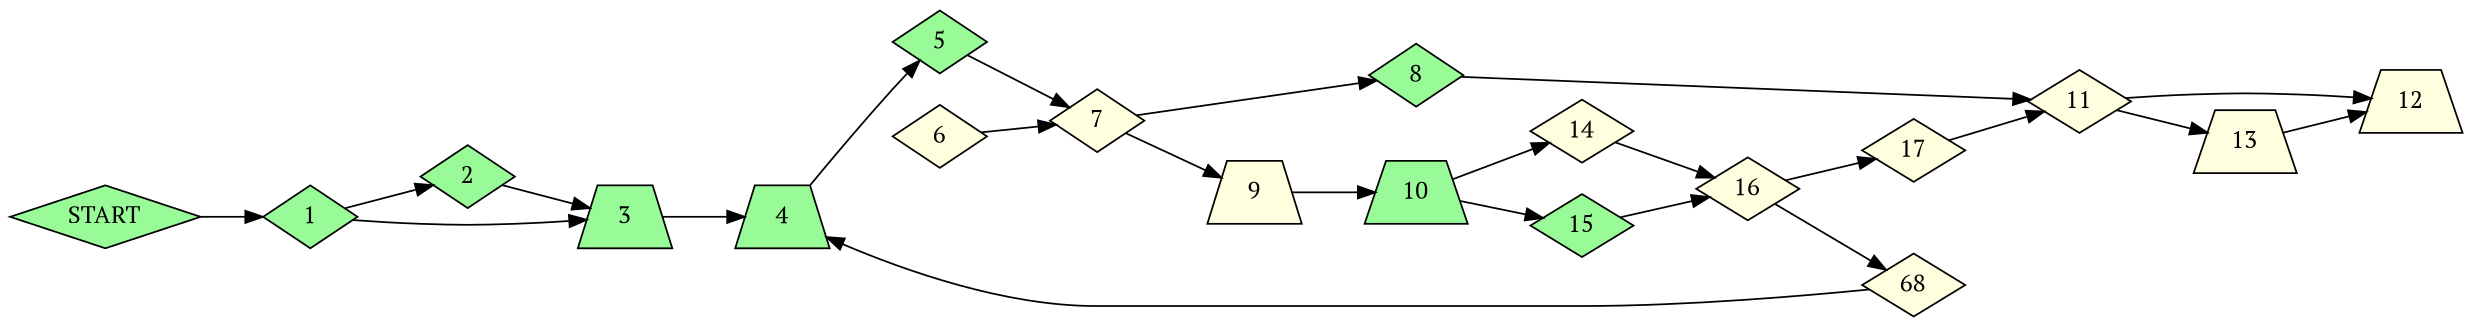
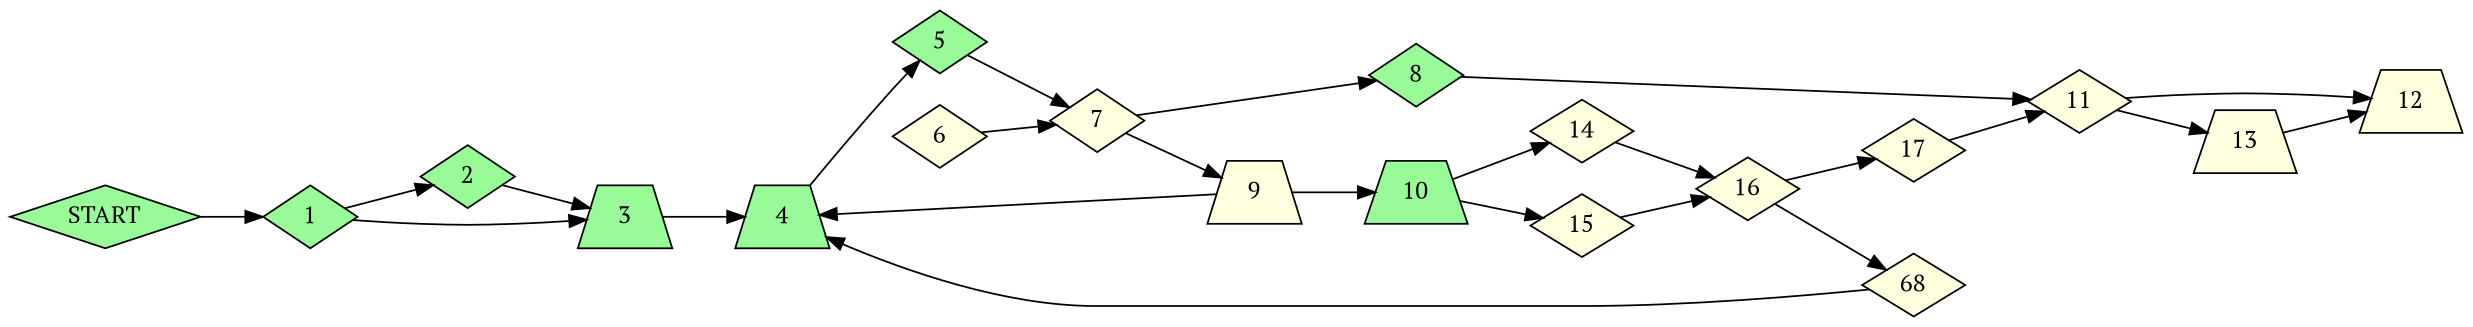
edge "9" -> "4": added
node "15": fillcolor palegreen -> lightyellow
